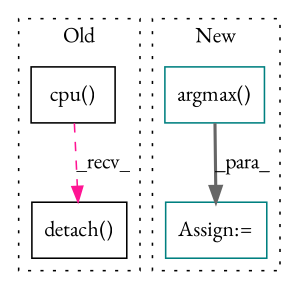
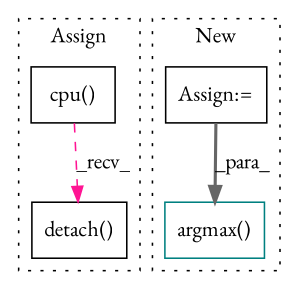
cluster "Old": label "Old" -> "Assign"
edge "argmax()" -> "Assign:=": reversed
node "Assign:=": color teal -> black
